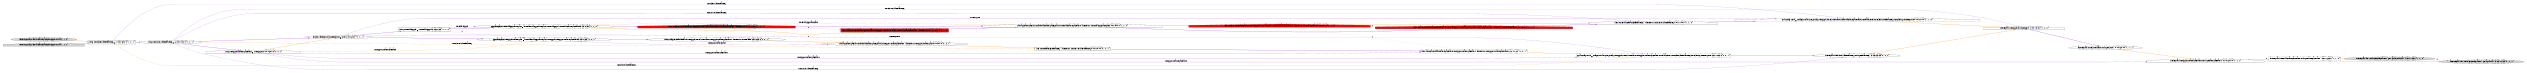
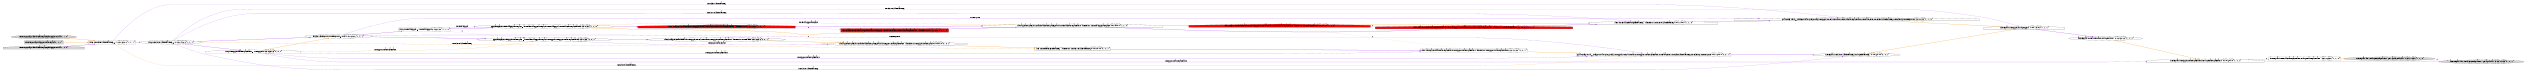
node "testQueryConfigWithAppOwnNamespace['0', '0', '1']": added
